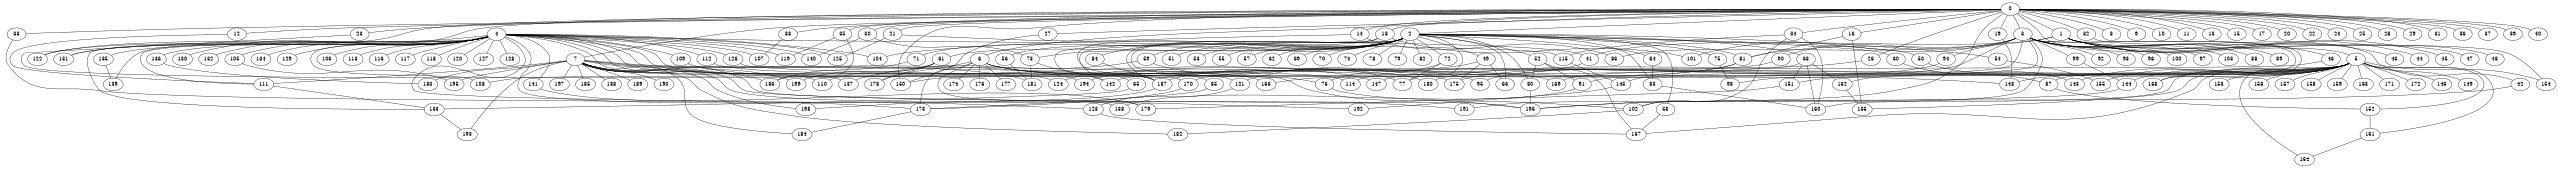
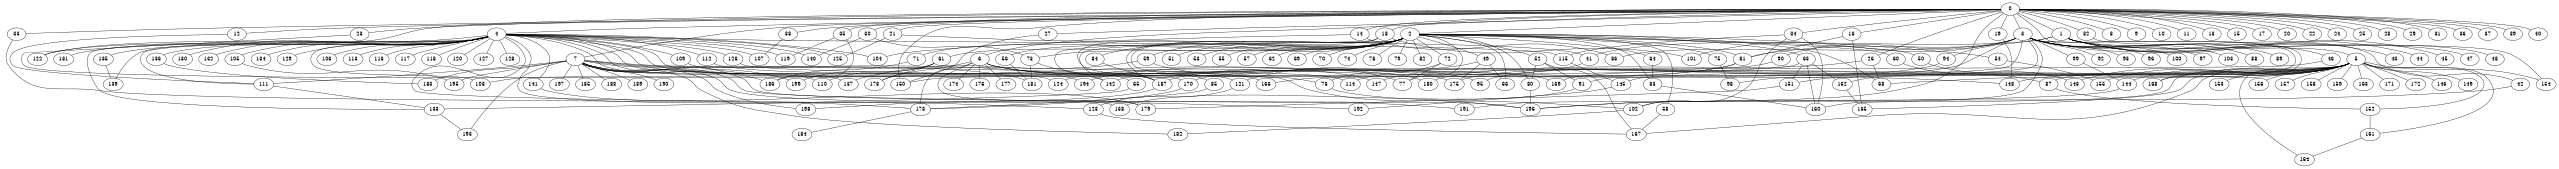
edge "0" -- "131": now "0" -- "4"
node "68": added
edge "7" -- "184": removed
